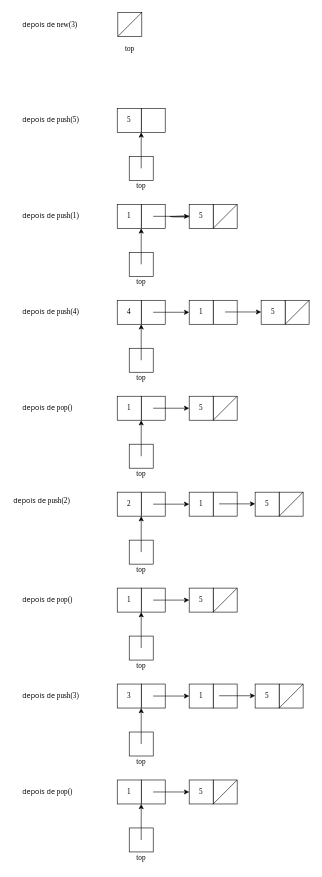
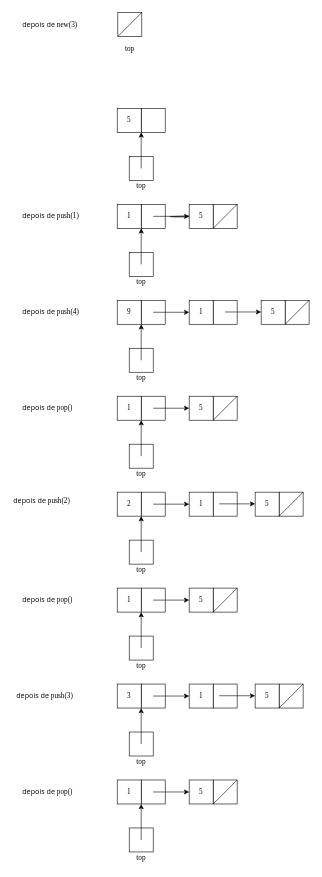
node "depois de push(5)": removed
node "4": label "4" -> "9"
node "depois de push(3)": moved (69, 696) -> (63, 696)
